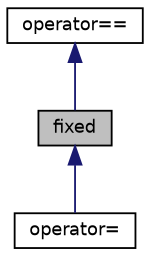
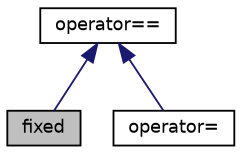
edge "operator=" -> "fixed": now "operator=" -> "operator=="
